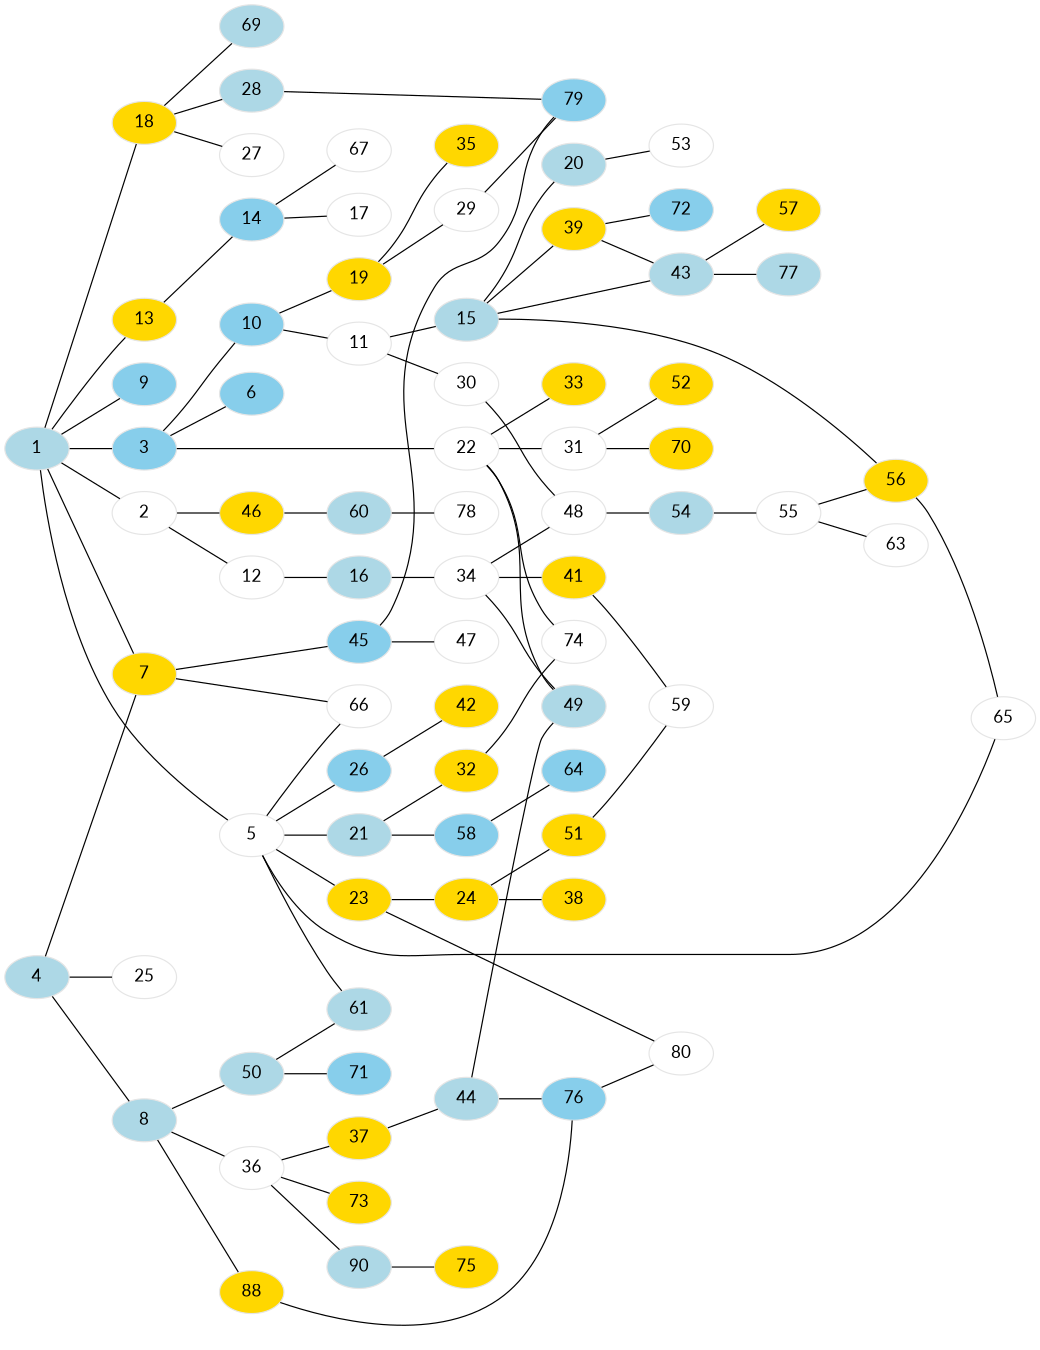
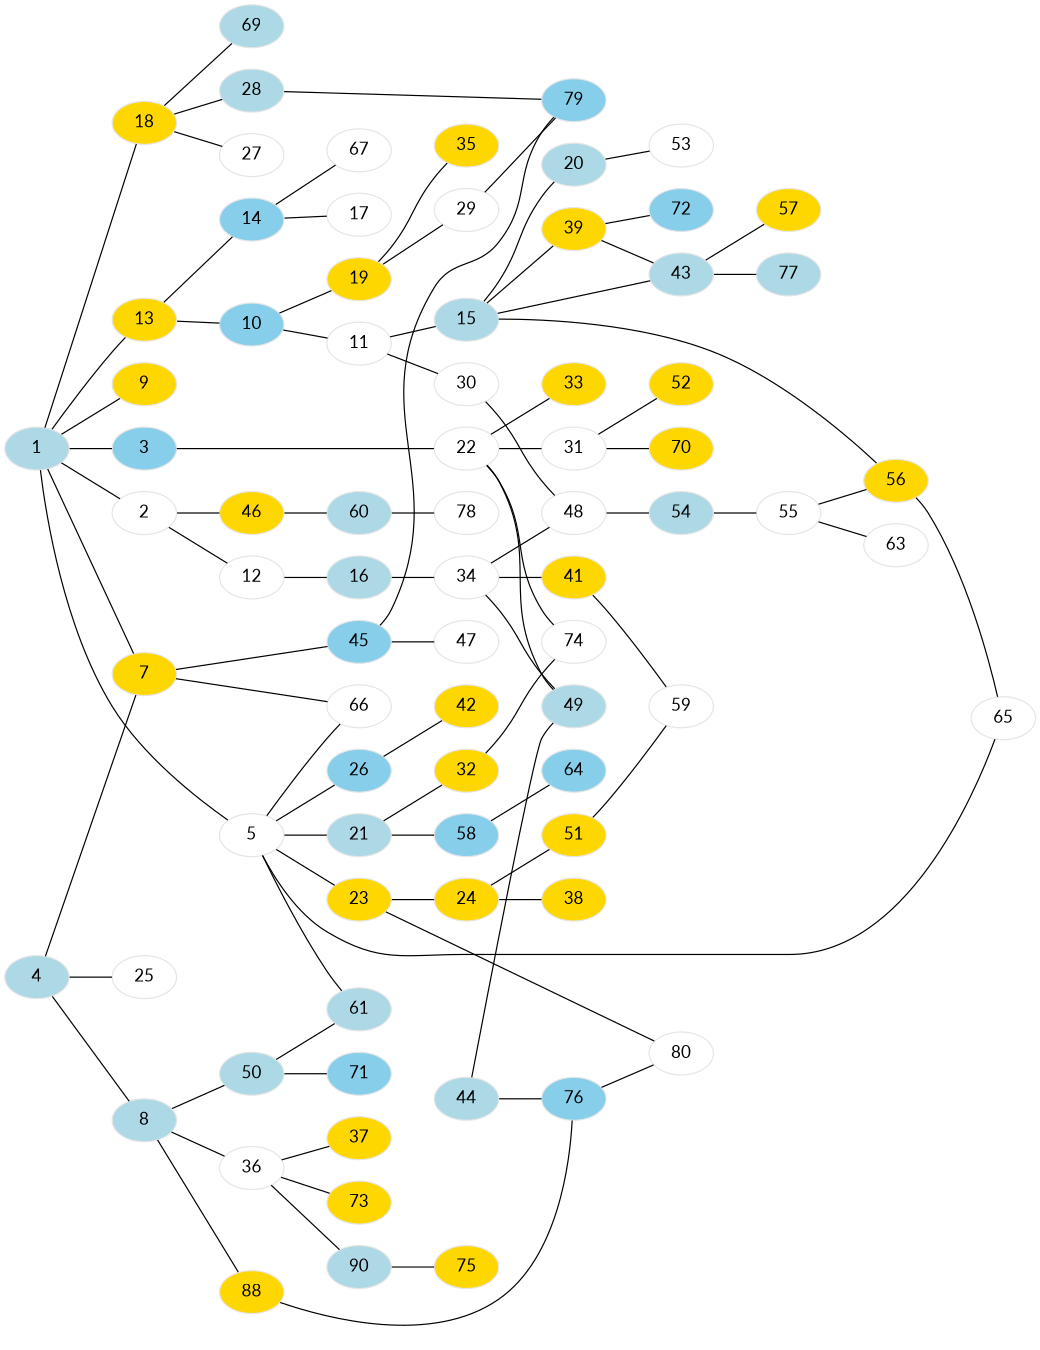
node "9": fillcolor skyblue -> gold
edge "10" -- "3": now "10" -- "13"
node "6": removed
edge "44" -- "37": removed
